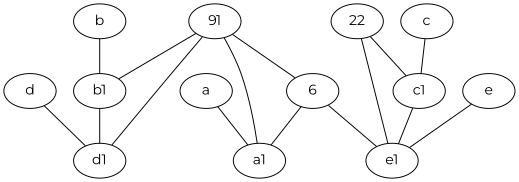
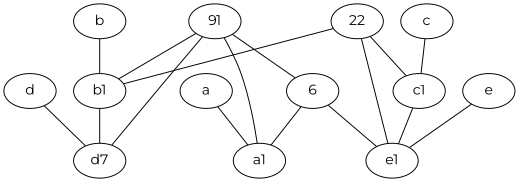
edge "22" -- "b1": added
node "d1": label "d1" -> "d7"
